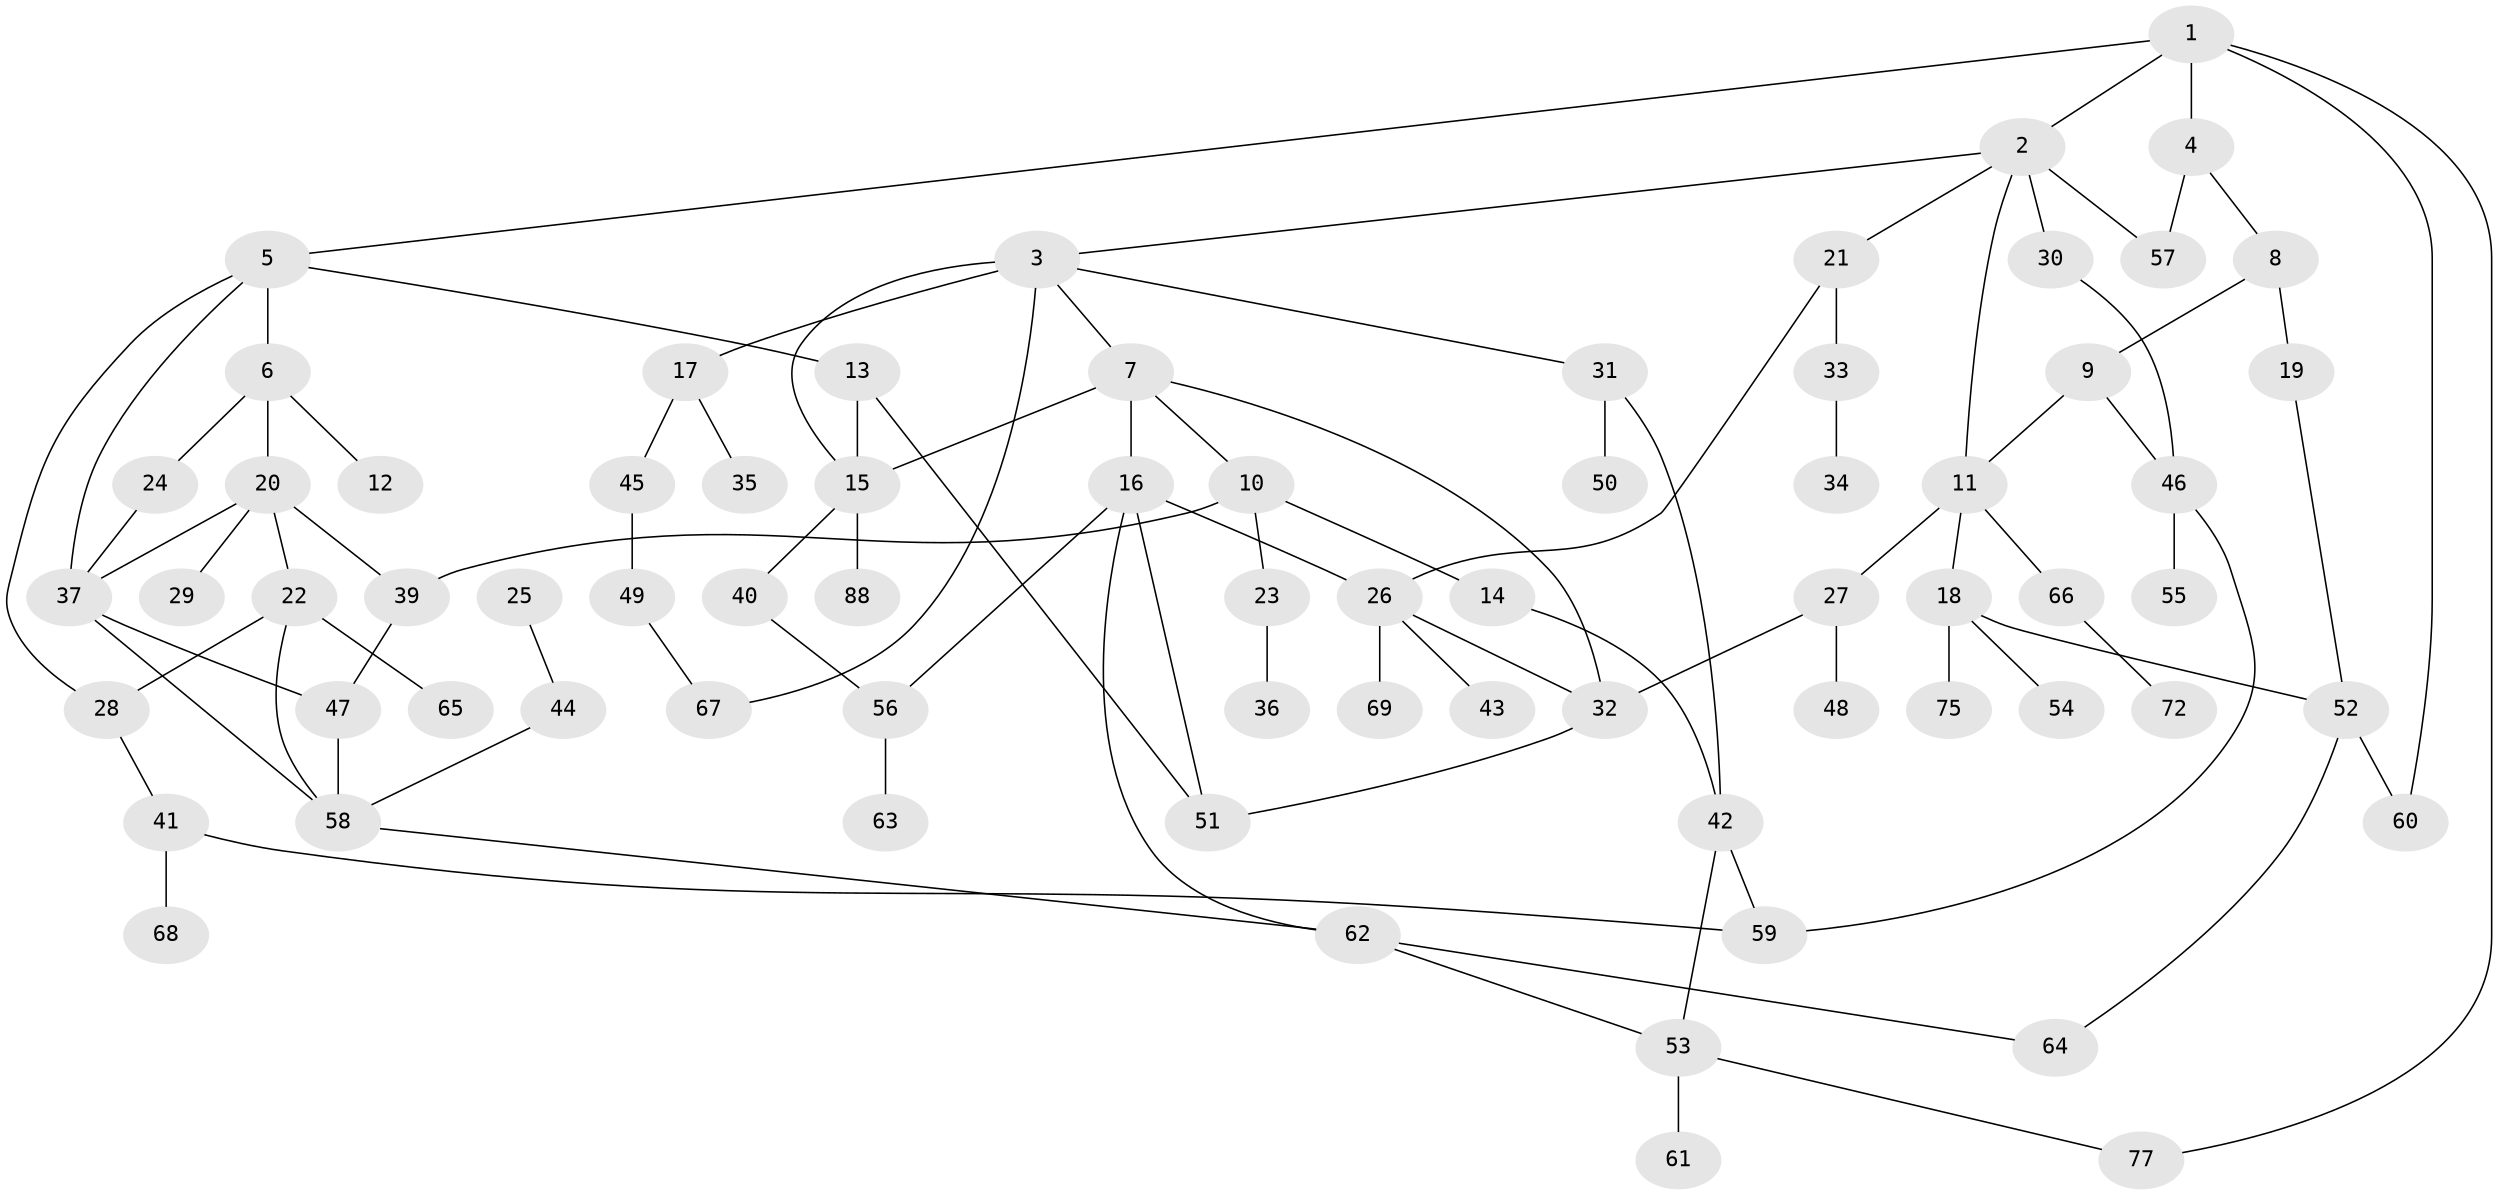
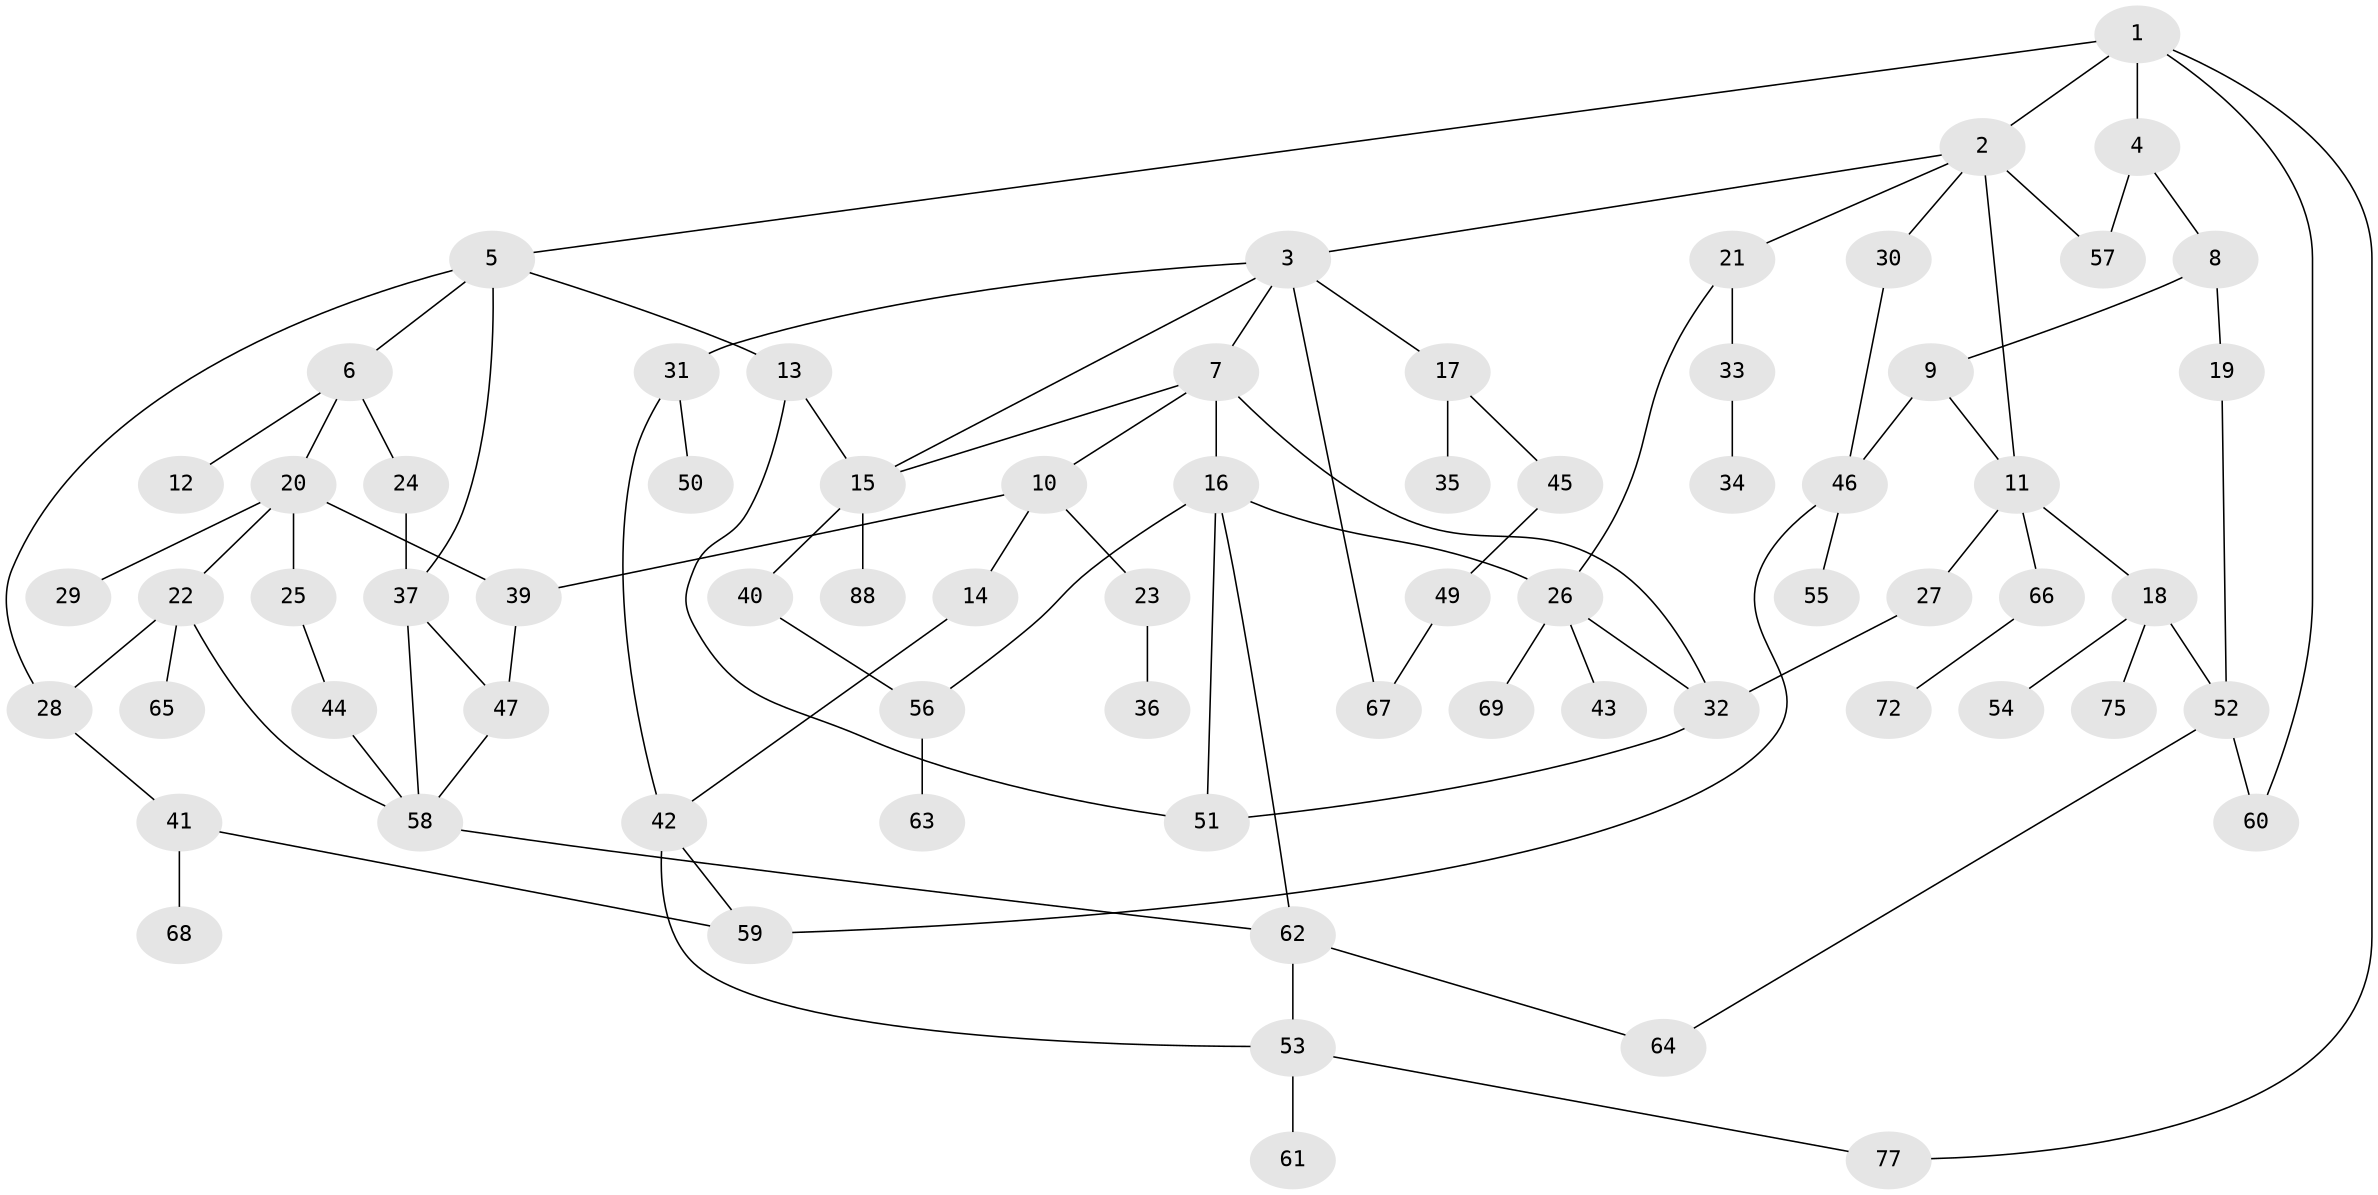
edge "20" -- "37": now "20" -- "25"
node "48": removed
